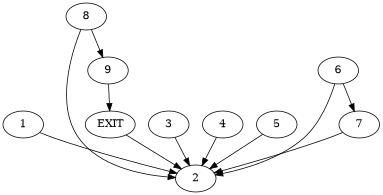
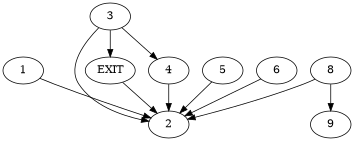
edge "3" -> "4": added
edge "9" -> "EXIT": now "3" -> "EXIT"
node "7": removed
